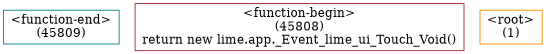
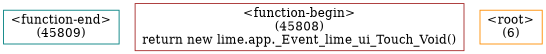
node "<root> (1)": label "<root> (1)" -> "<root> (6)"
